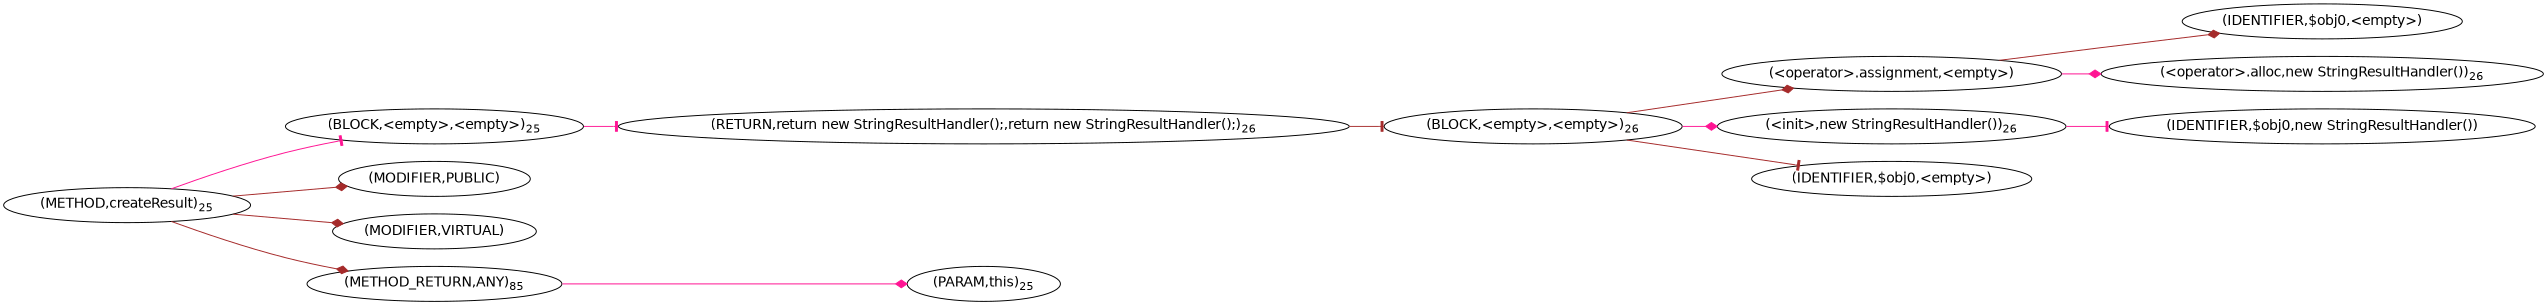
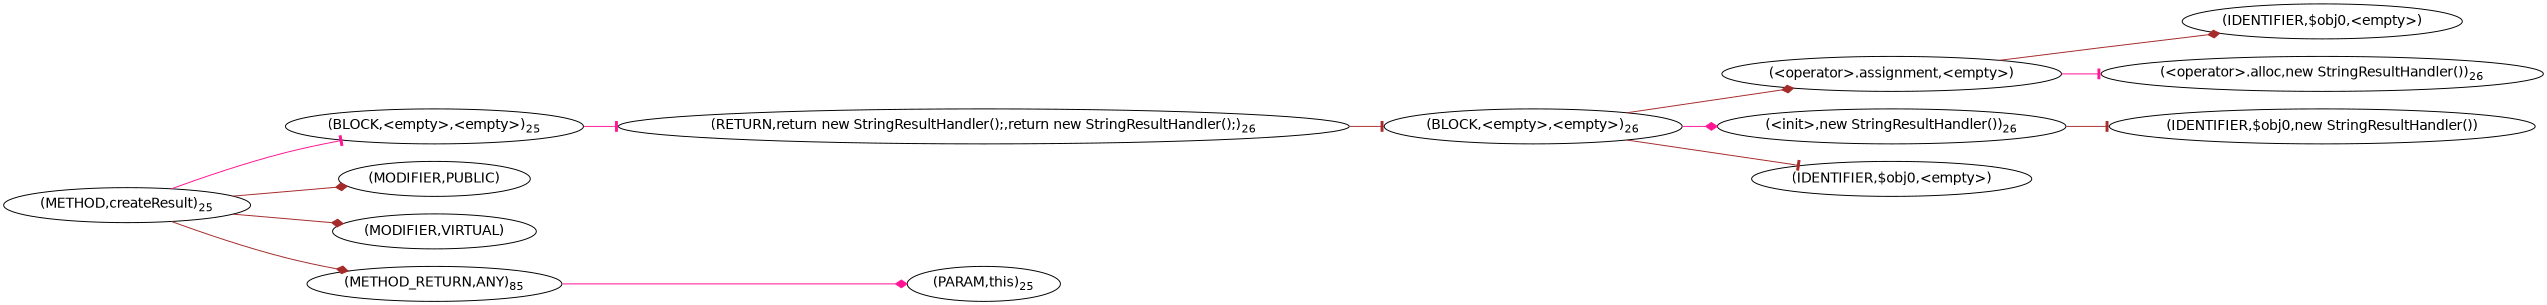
edge "(<operator>.assignment,<empty>)" -> "(<operator>.alloc,new StringResultHandler())": arrowhead diamond -> tee
edge "(<init>,new StringResultHandler())" -> "(IDENTIFIER,$obj0,new StringResultHandler())": color deeppink -> brown
